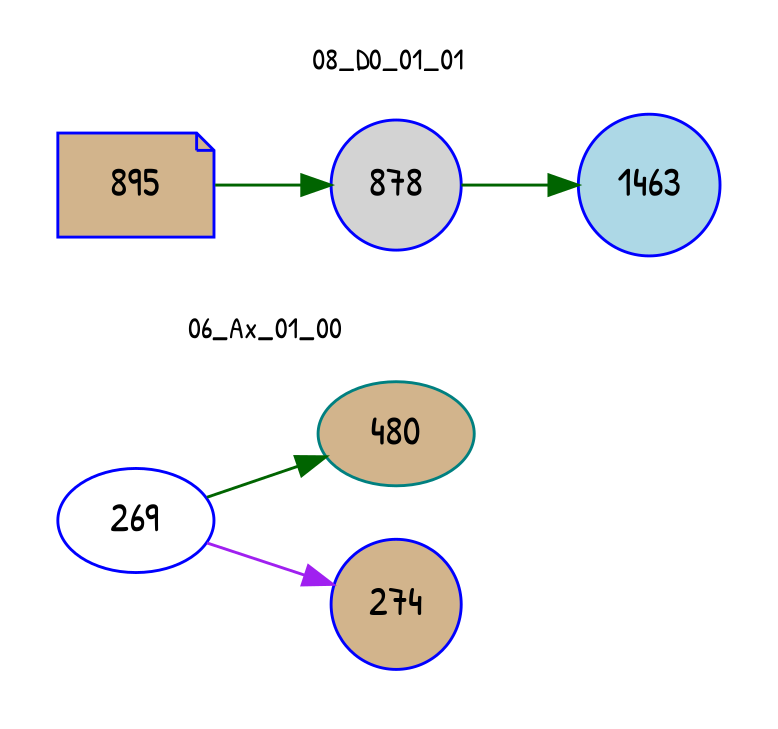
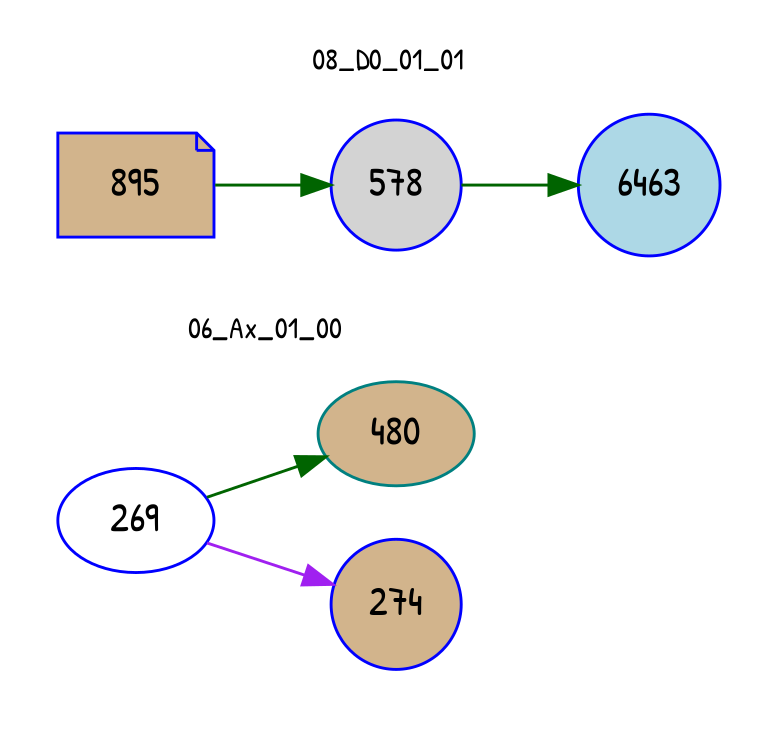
node "878": label "878" -> "578"
node "1463": label "1463" -> "6463"
